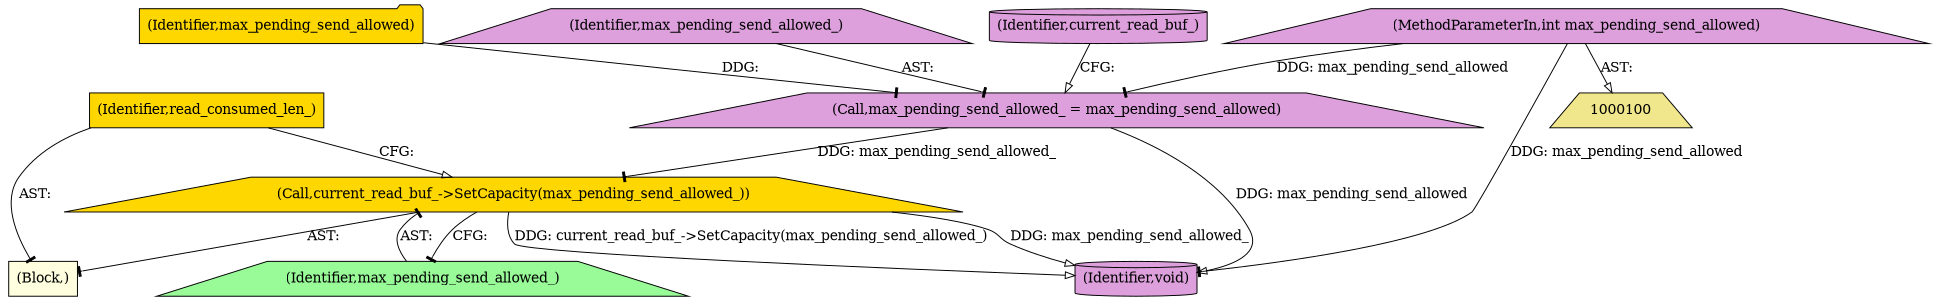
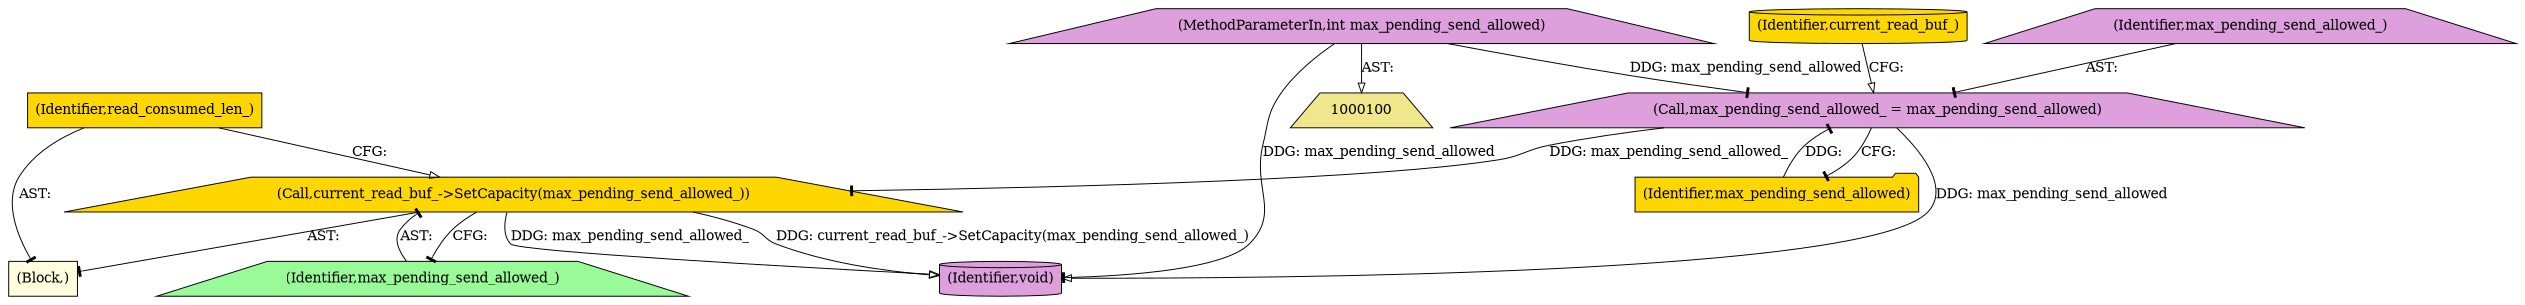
node "(Identifier,current_read_buf_)": fillcolor plum -> gold
edge "(Call,max_pending_send_allowed_ = max_pending_send_allowed)" -> "(Identifier,max_pending_send_allowed)": added, label "CFG:"
